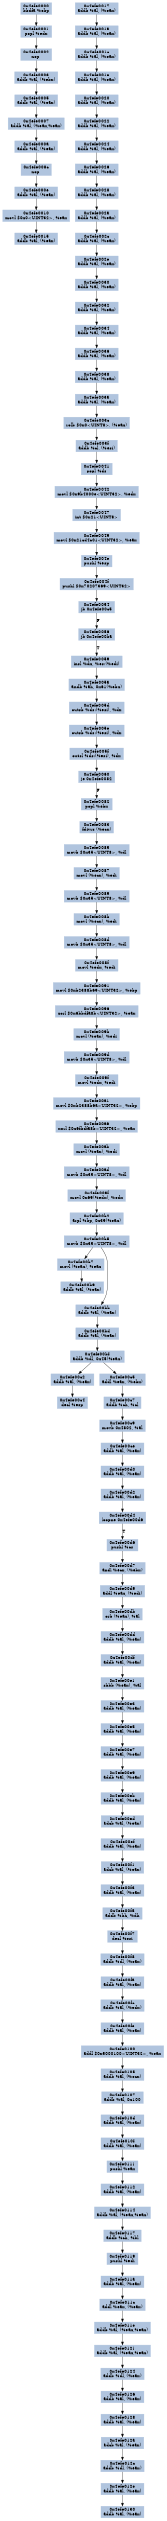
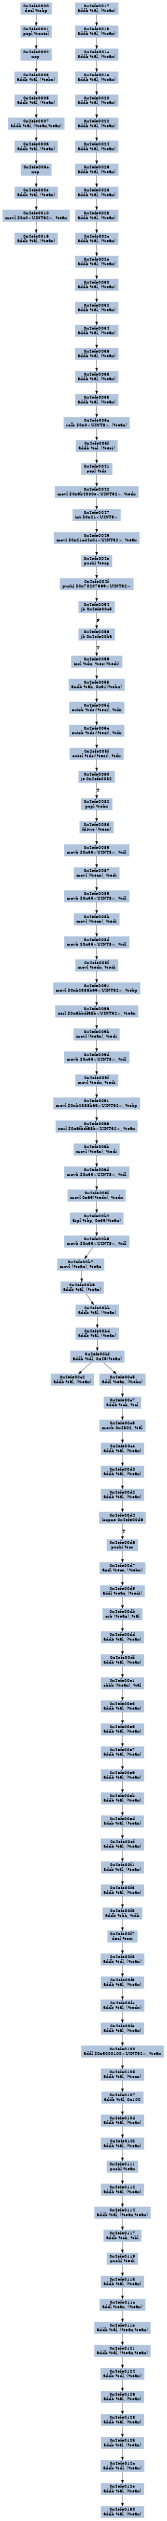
node "0x4efe0000 bbdfa %ebp": label "0x4efe0000 bbdfa %ebp" -> "0x4efe0000 decl %ebp"
node "0x4efe0001 popl %edx": label "0x4efe0001 popl %edx" -> "0x4efe0001 popl %outsl"
edge "0x4efe0060 je 0x4efe0082" -> "0x4efe0082 popl %ebx": label "F" -> "T"
edge "0x4efe00b5 movb $0x35<UINT8>, %dl" -> "0x4efe00bb addb %al, (%eax)": now "0x4efe00b9 addb %al, (%eax)" -> "0x4efe00bb addb %al, (%eax)"
node "0x4efe00c4 decl %esp": removed
